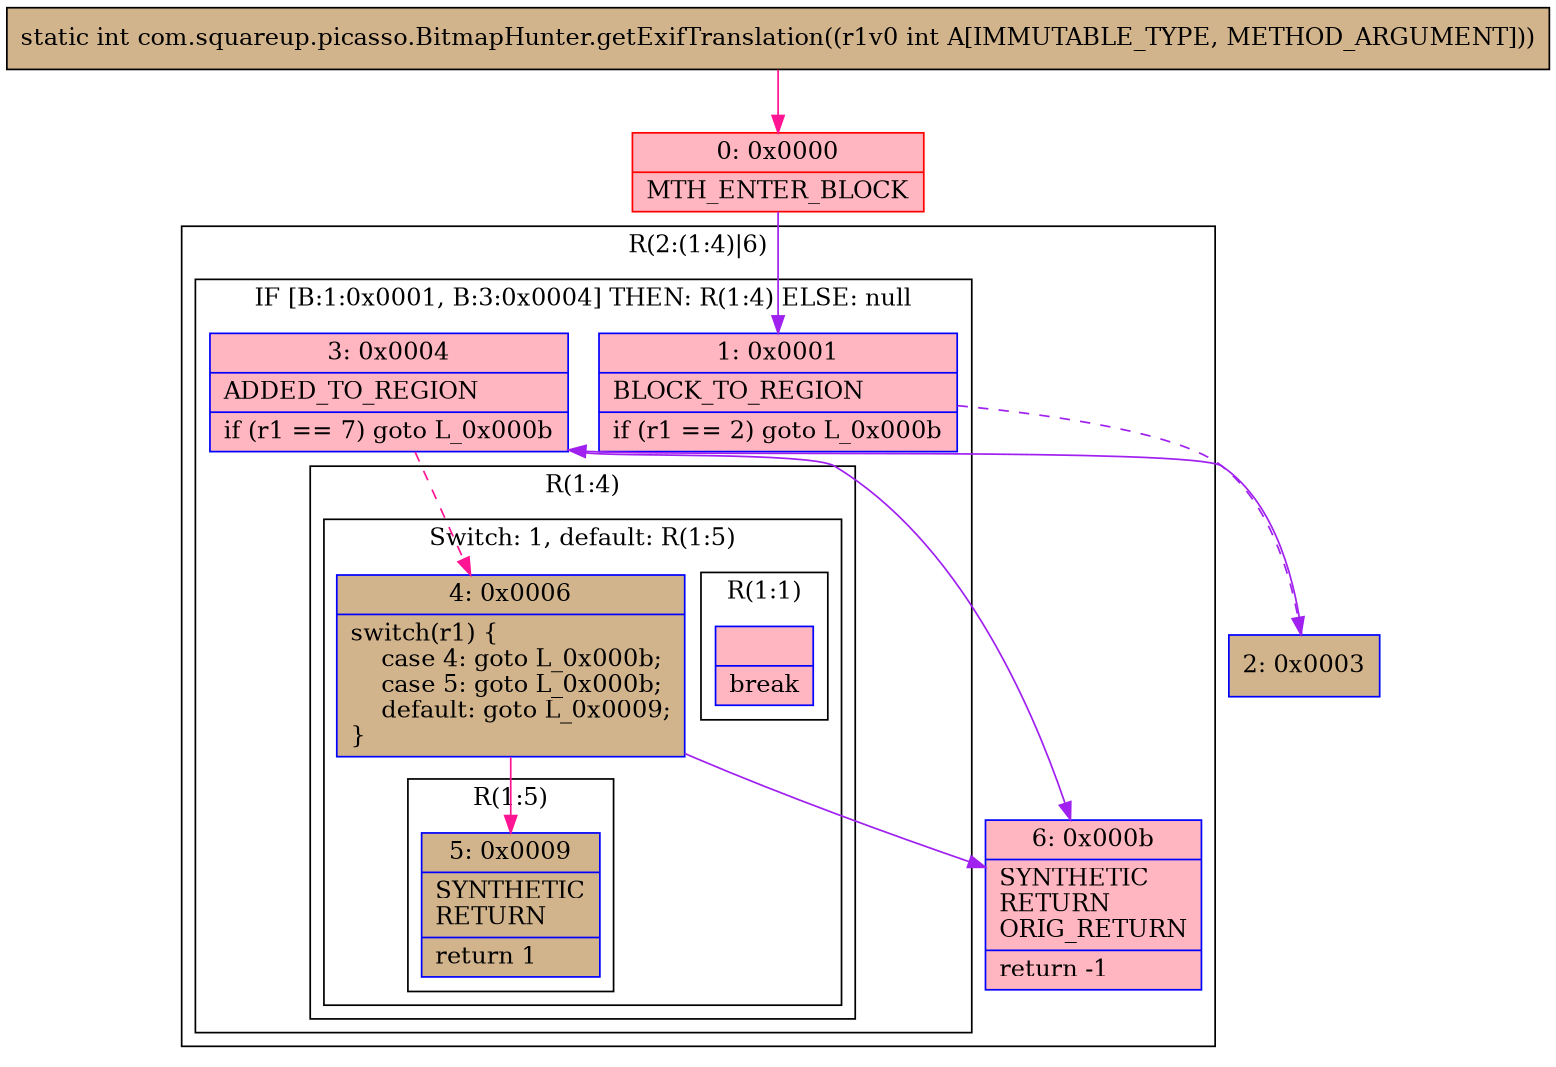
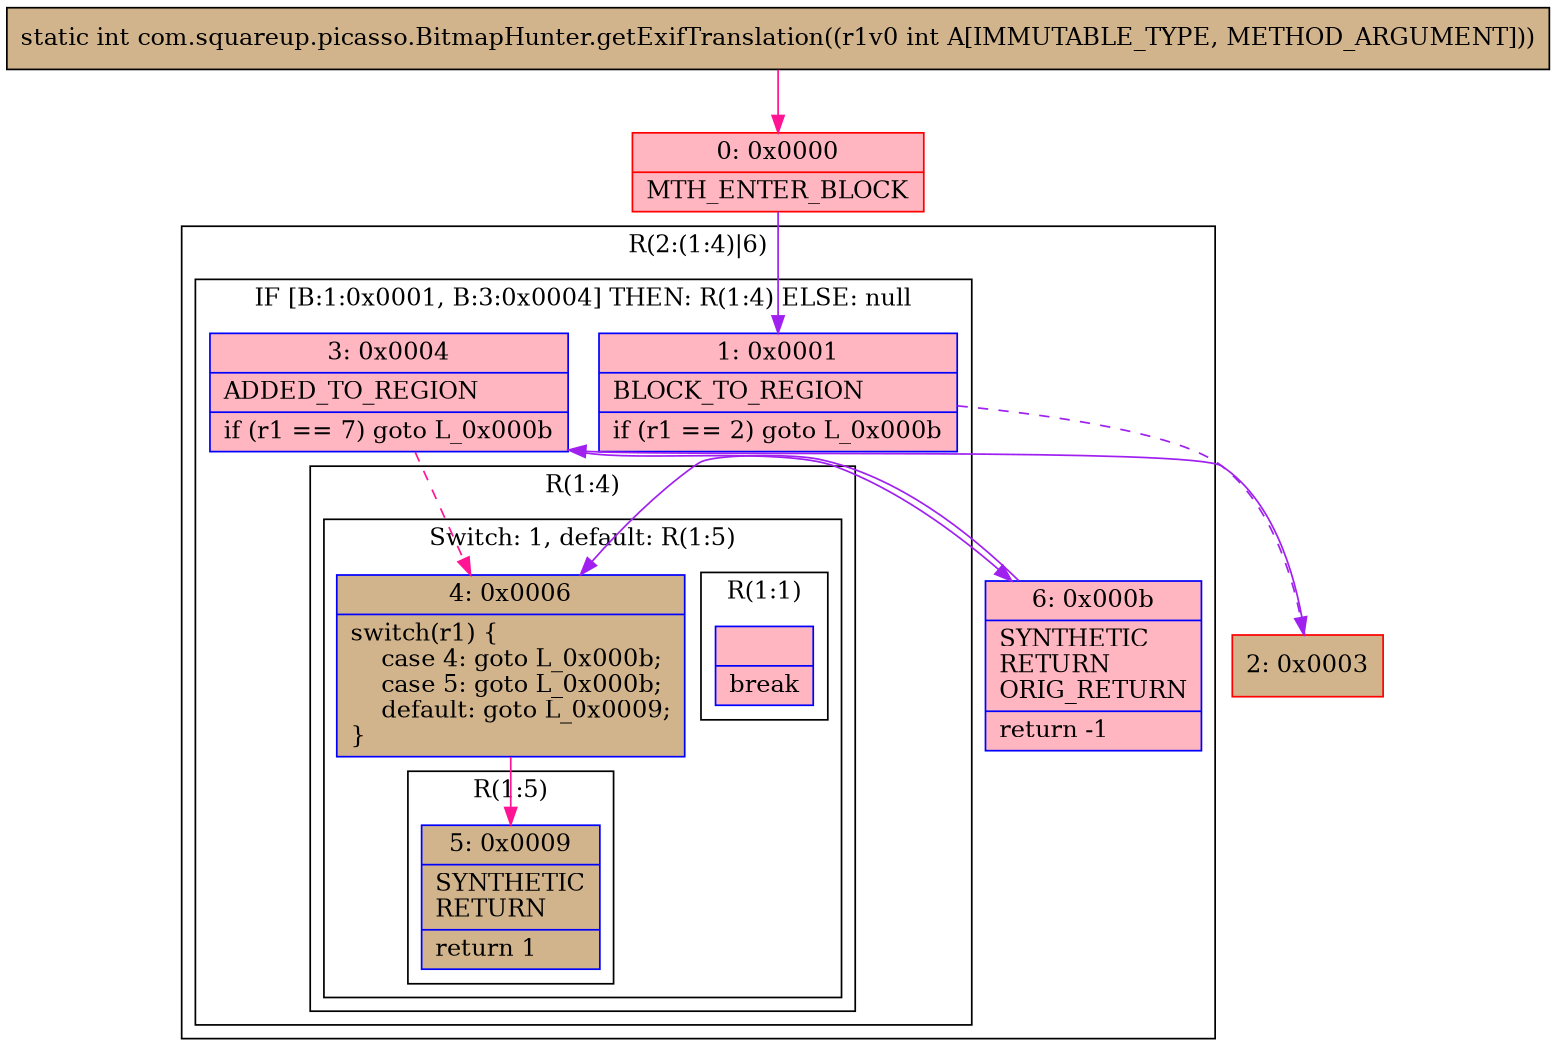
node "2: 0x0003": color blue -> red
edge "4: 0x0006" -> "6: 0x000b": reversed
